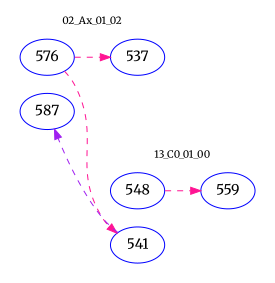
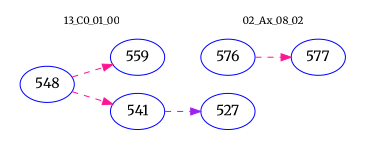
cluster "02_Ax_01_02": label "02_Ax_01_02" -> "02_Ax_08_02"
node "537": label "537" -> "577"
node "587": label "587" -> "527"
edge "576" -> "541": now "548" -> "541"
